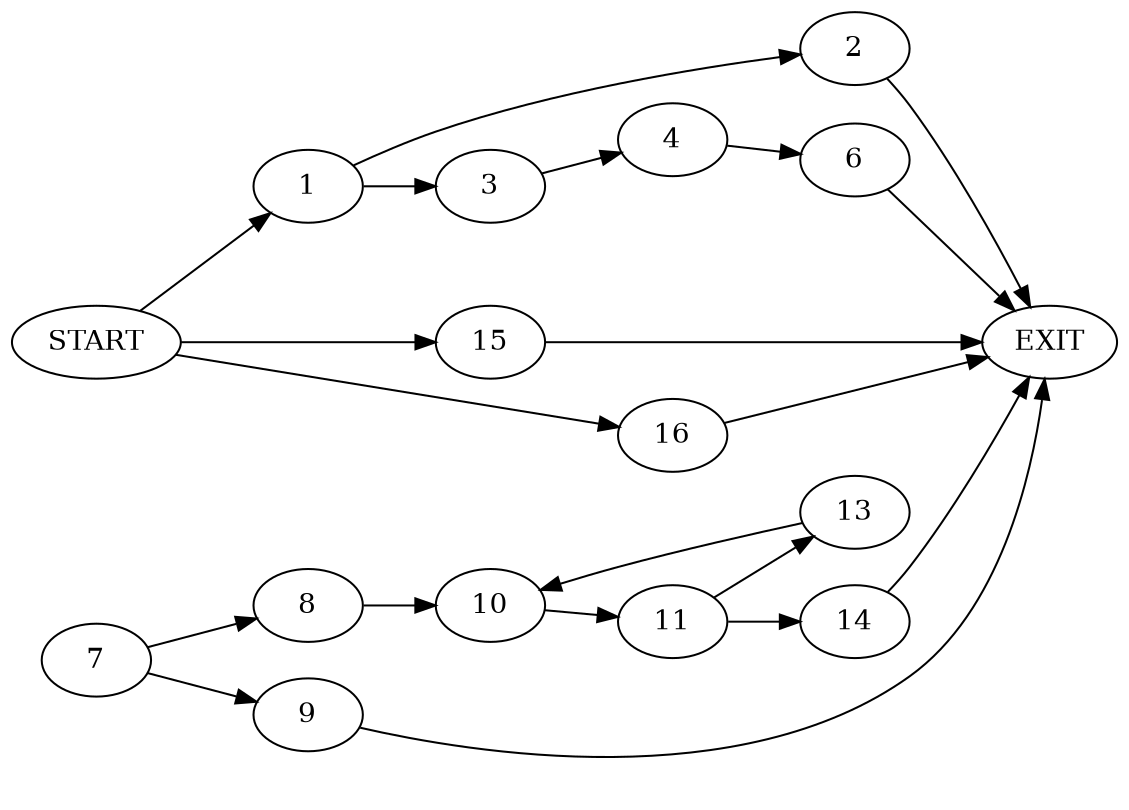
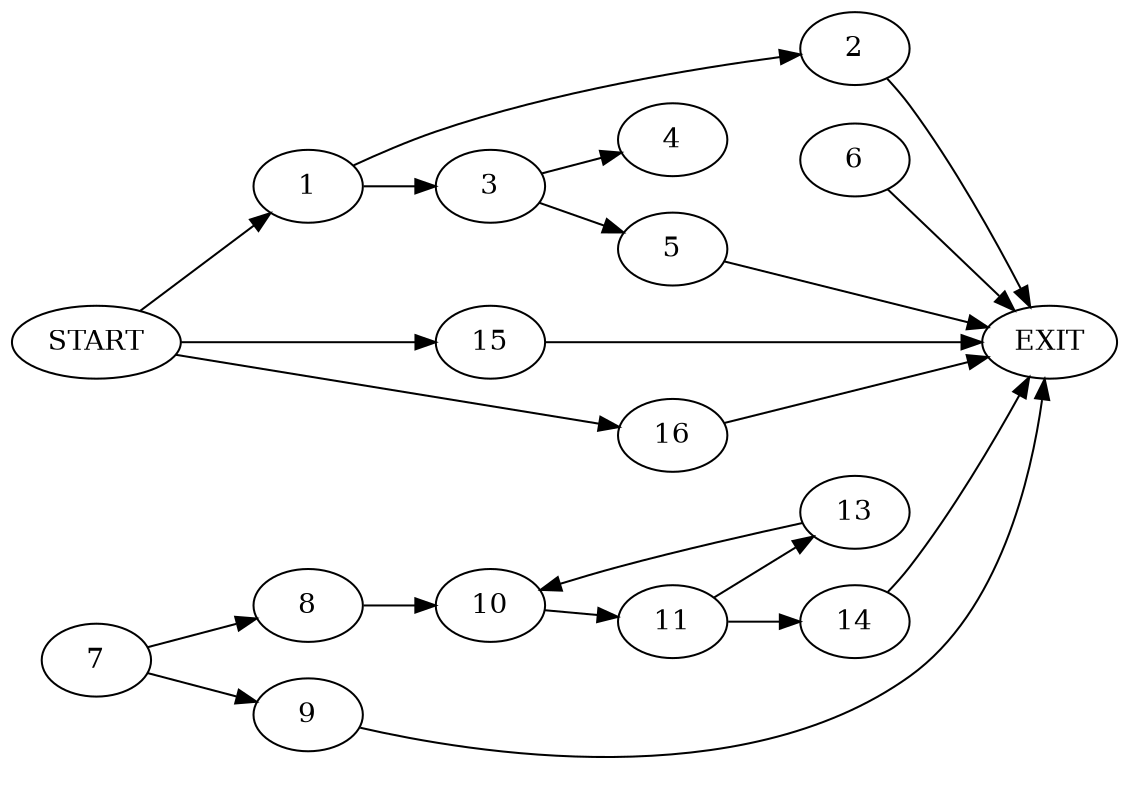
edge "4" -> "6": removed
node "5": added
